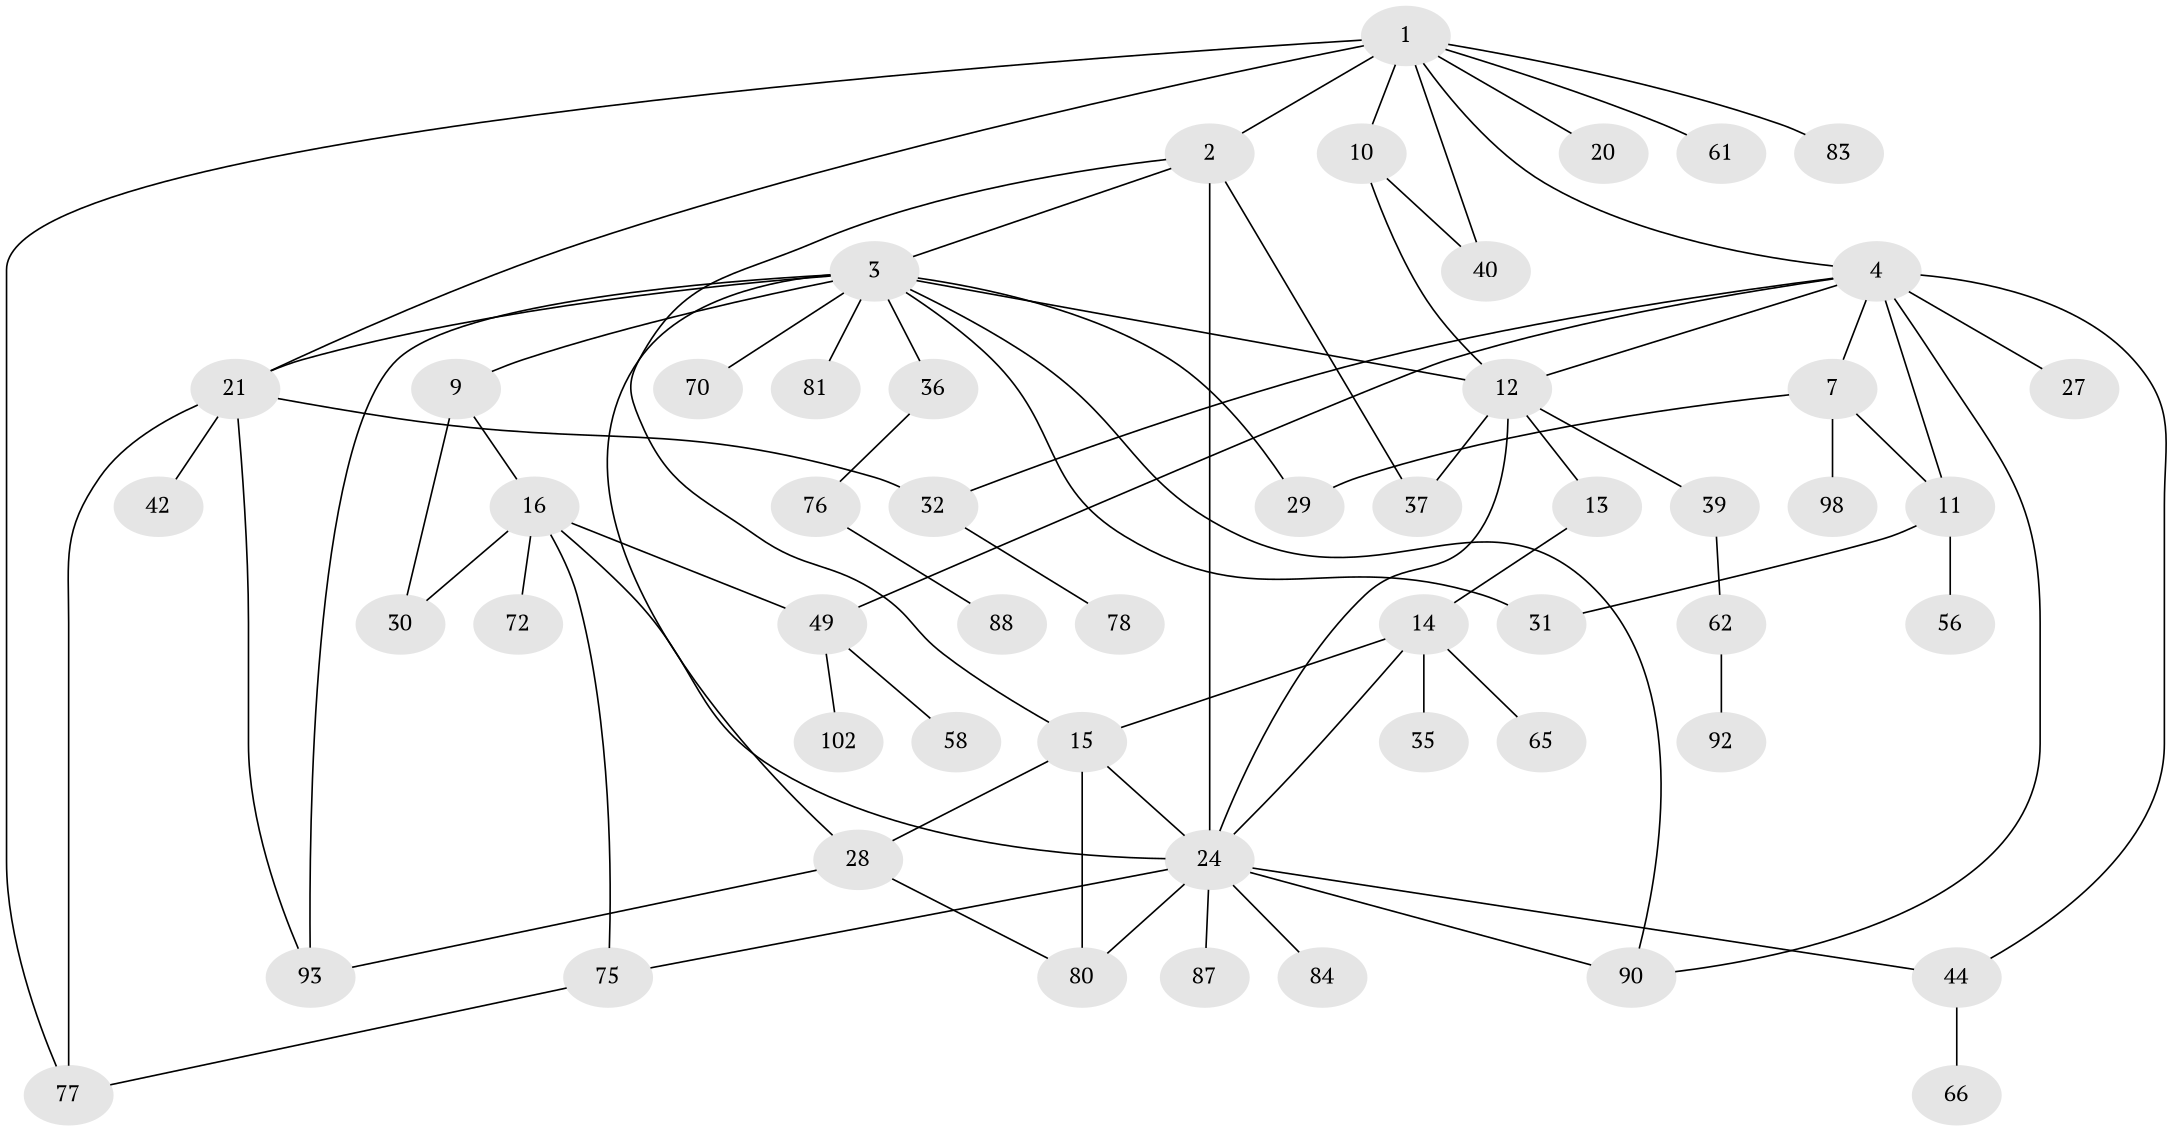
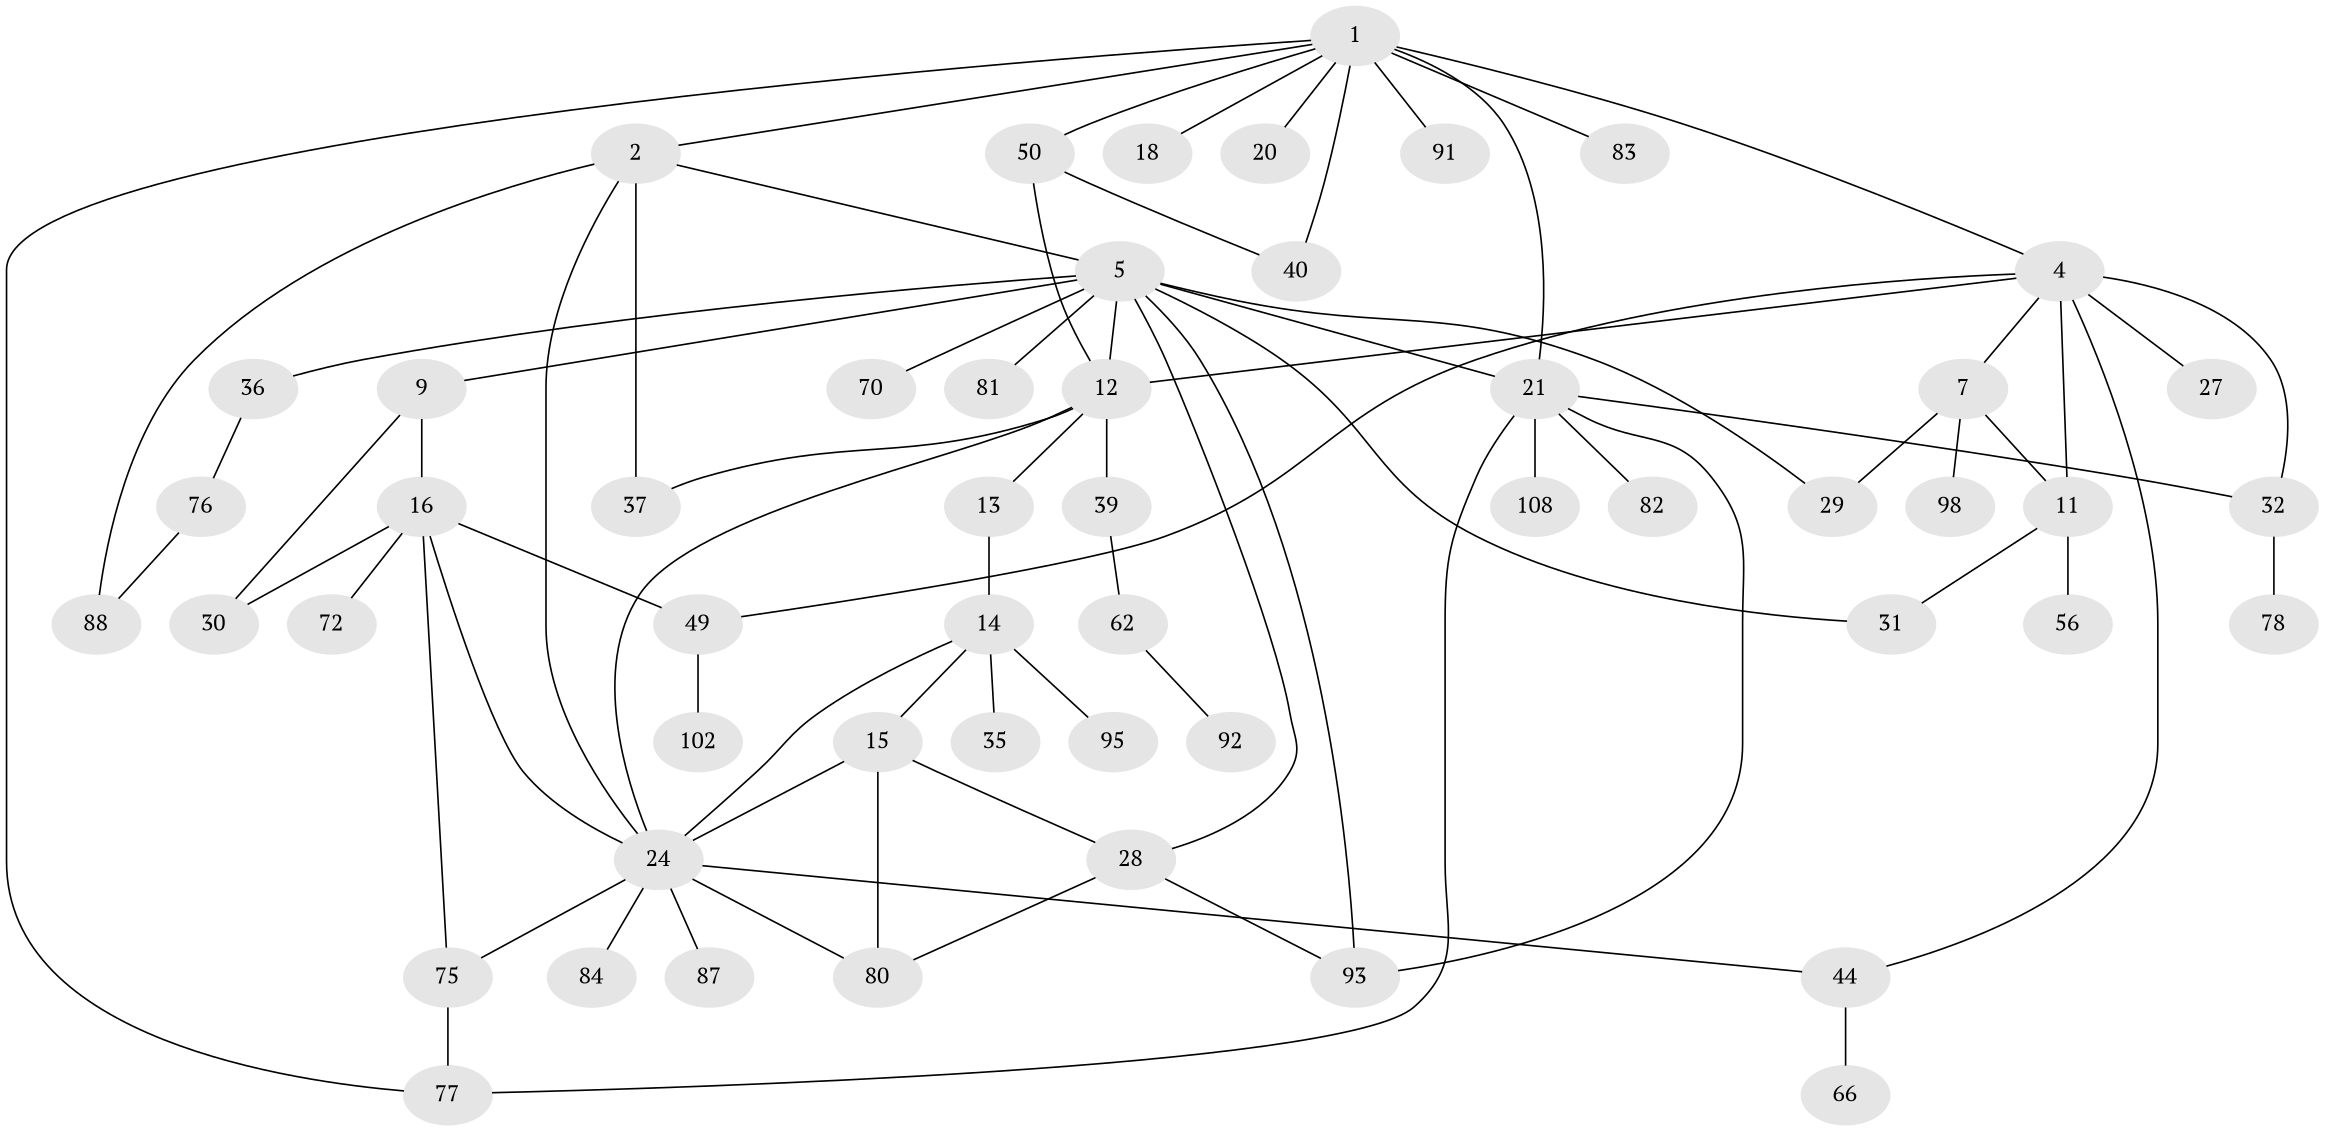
node "18": added
node "10": label "10" -> "50"
node "61": label "61" -> "91"
node "3": label "3" -> "5"
edge "2" -- "15": now "2" -- "88"
node "42": label "42" -> "82"
node "108": added
node "58": removed
node "65": label "65" -> "95"
node "90": removed
